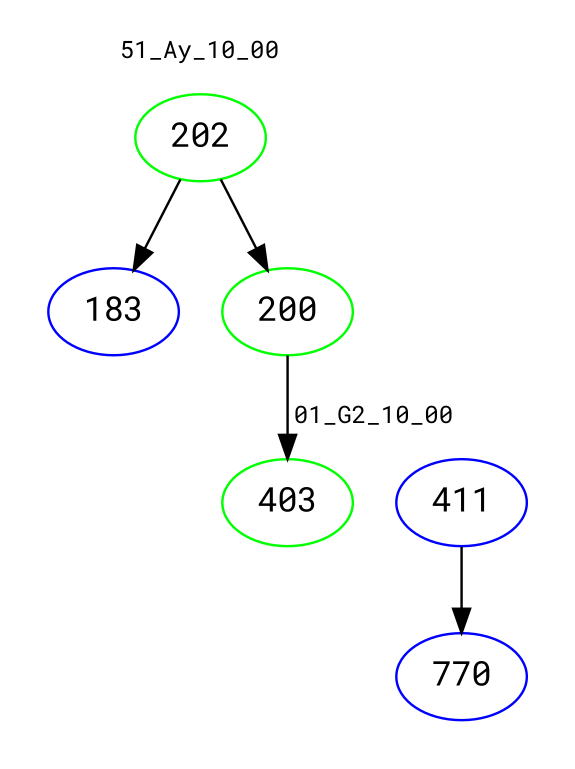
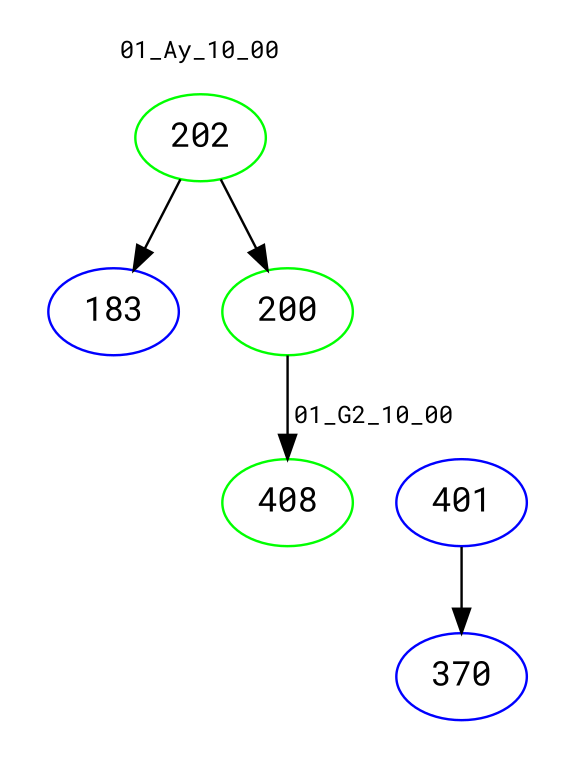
cluster "51_Ay_10_00": label "51_Ay_10_00" -> "01_Ay_10_00"
node "403": label "403" -> "408"
node "411": label "411" -> "401"
node "770": label "770" -> "370"
